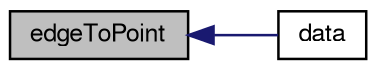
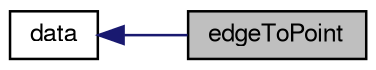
edge "data" -> "edgeToPoint": reversed
